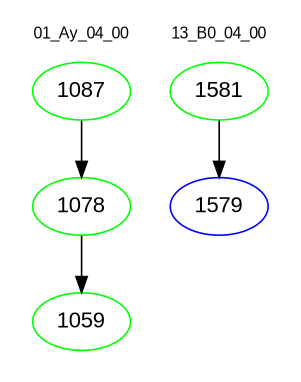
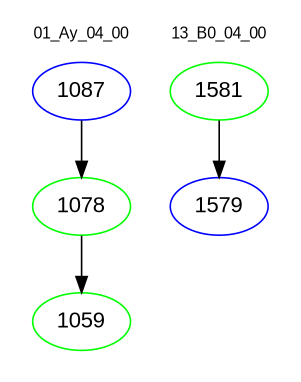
node "1087": color green -> blue
